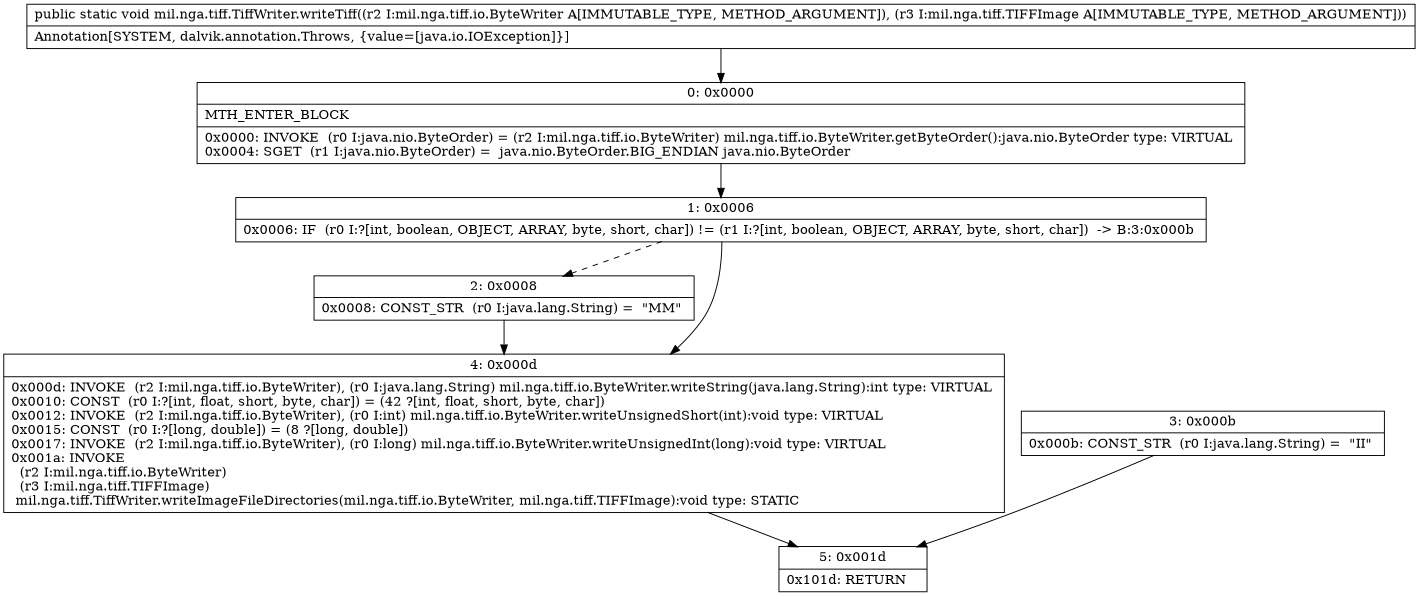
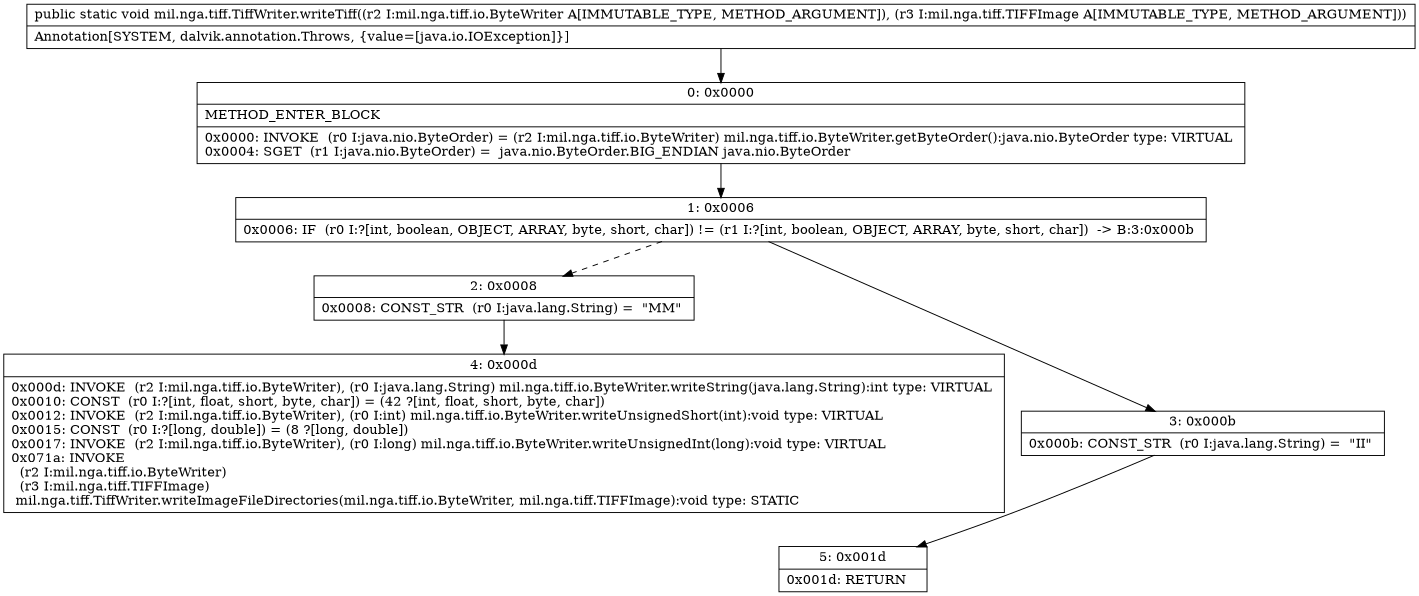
node "0: 0x0000": text "MTH_ENTER_BLOCK" -> "METHOD_ENTER_BLOCK"
edge "1: 0x0006" -> "4: 0x000d": now "1: 0x0006" -> "3: 0x000b"
node "4: 0x000d": text "0x001a: INVOKE" -> "0x071a: INVOKE"
edge "4: 0x000d" -> "5: 0x001d": removed
node "5: 0x001d": text "0x101d: RETURN" -> "0x001d: RETURN"
